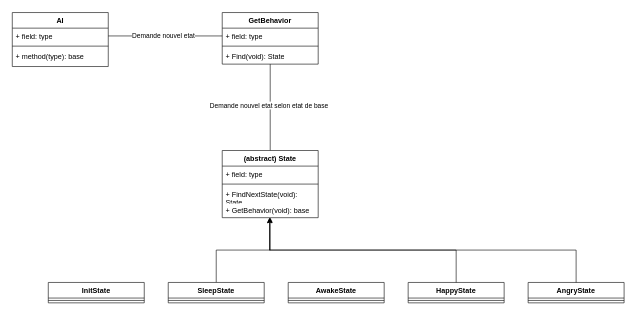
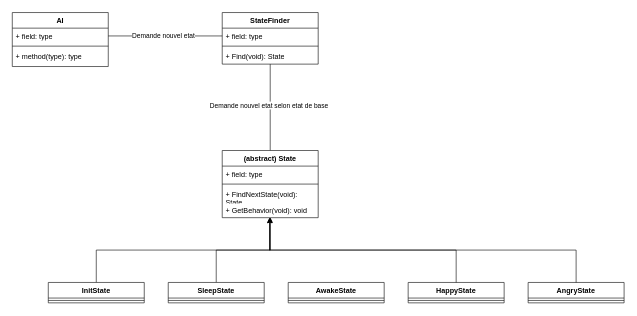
node "GetBehavior": label "GetBehavior" -> "StateFinder"
node "+ method(type): base": label "+ method(type): base" -> "+ method(type): type"
node "+ GetBehavior(void): base": label "+ GetBehavior(void): base" -> "+ GetBehavior(void): void"
edge "InitState" -> "(abstract) State": added
